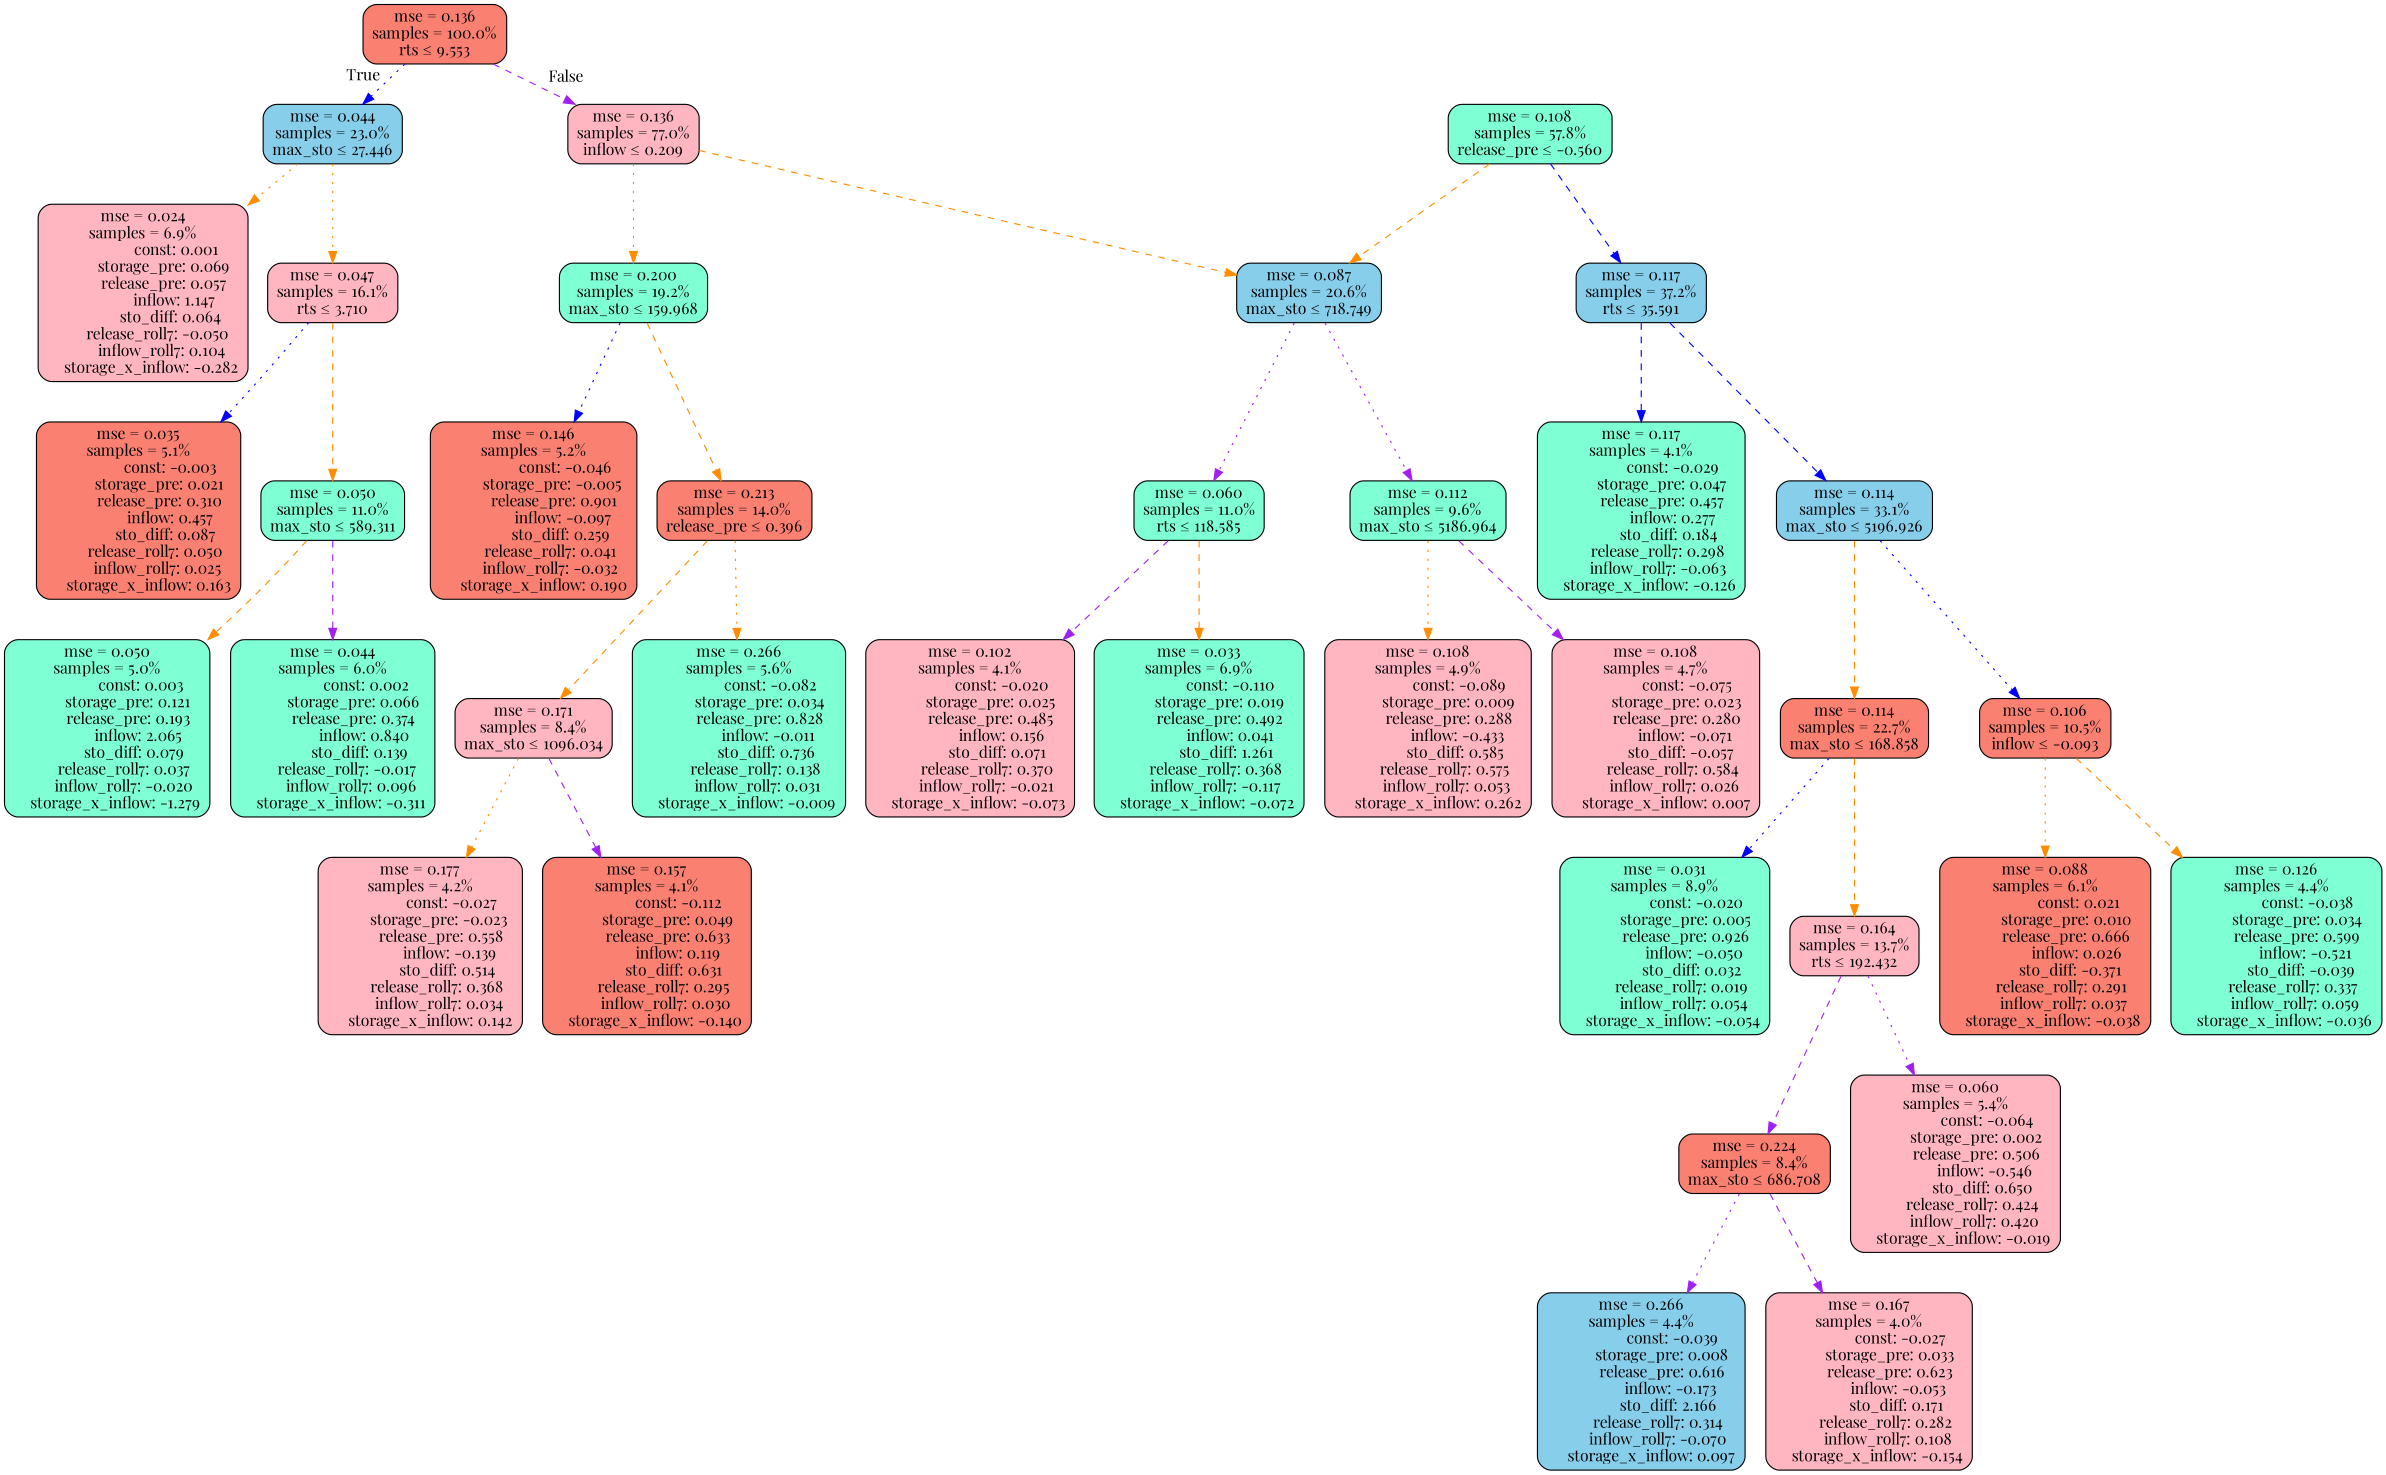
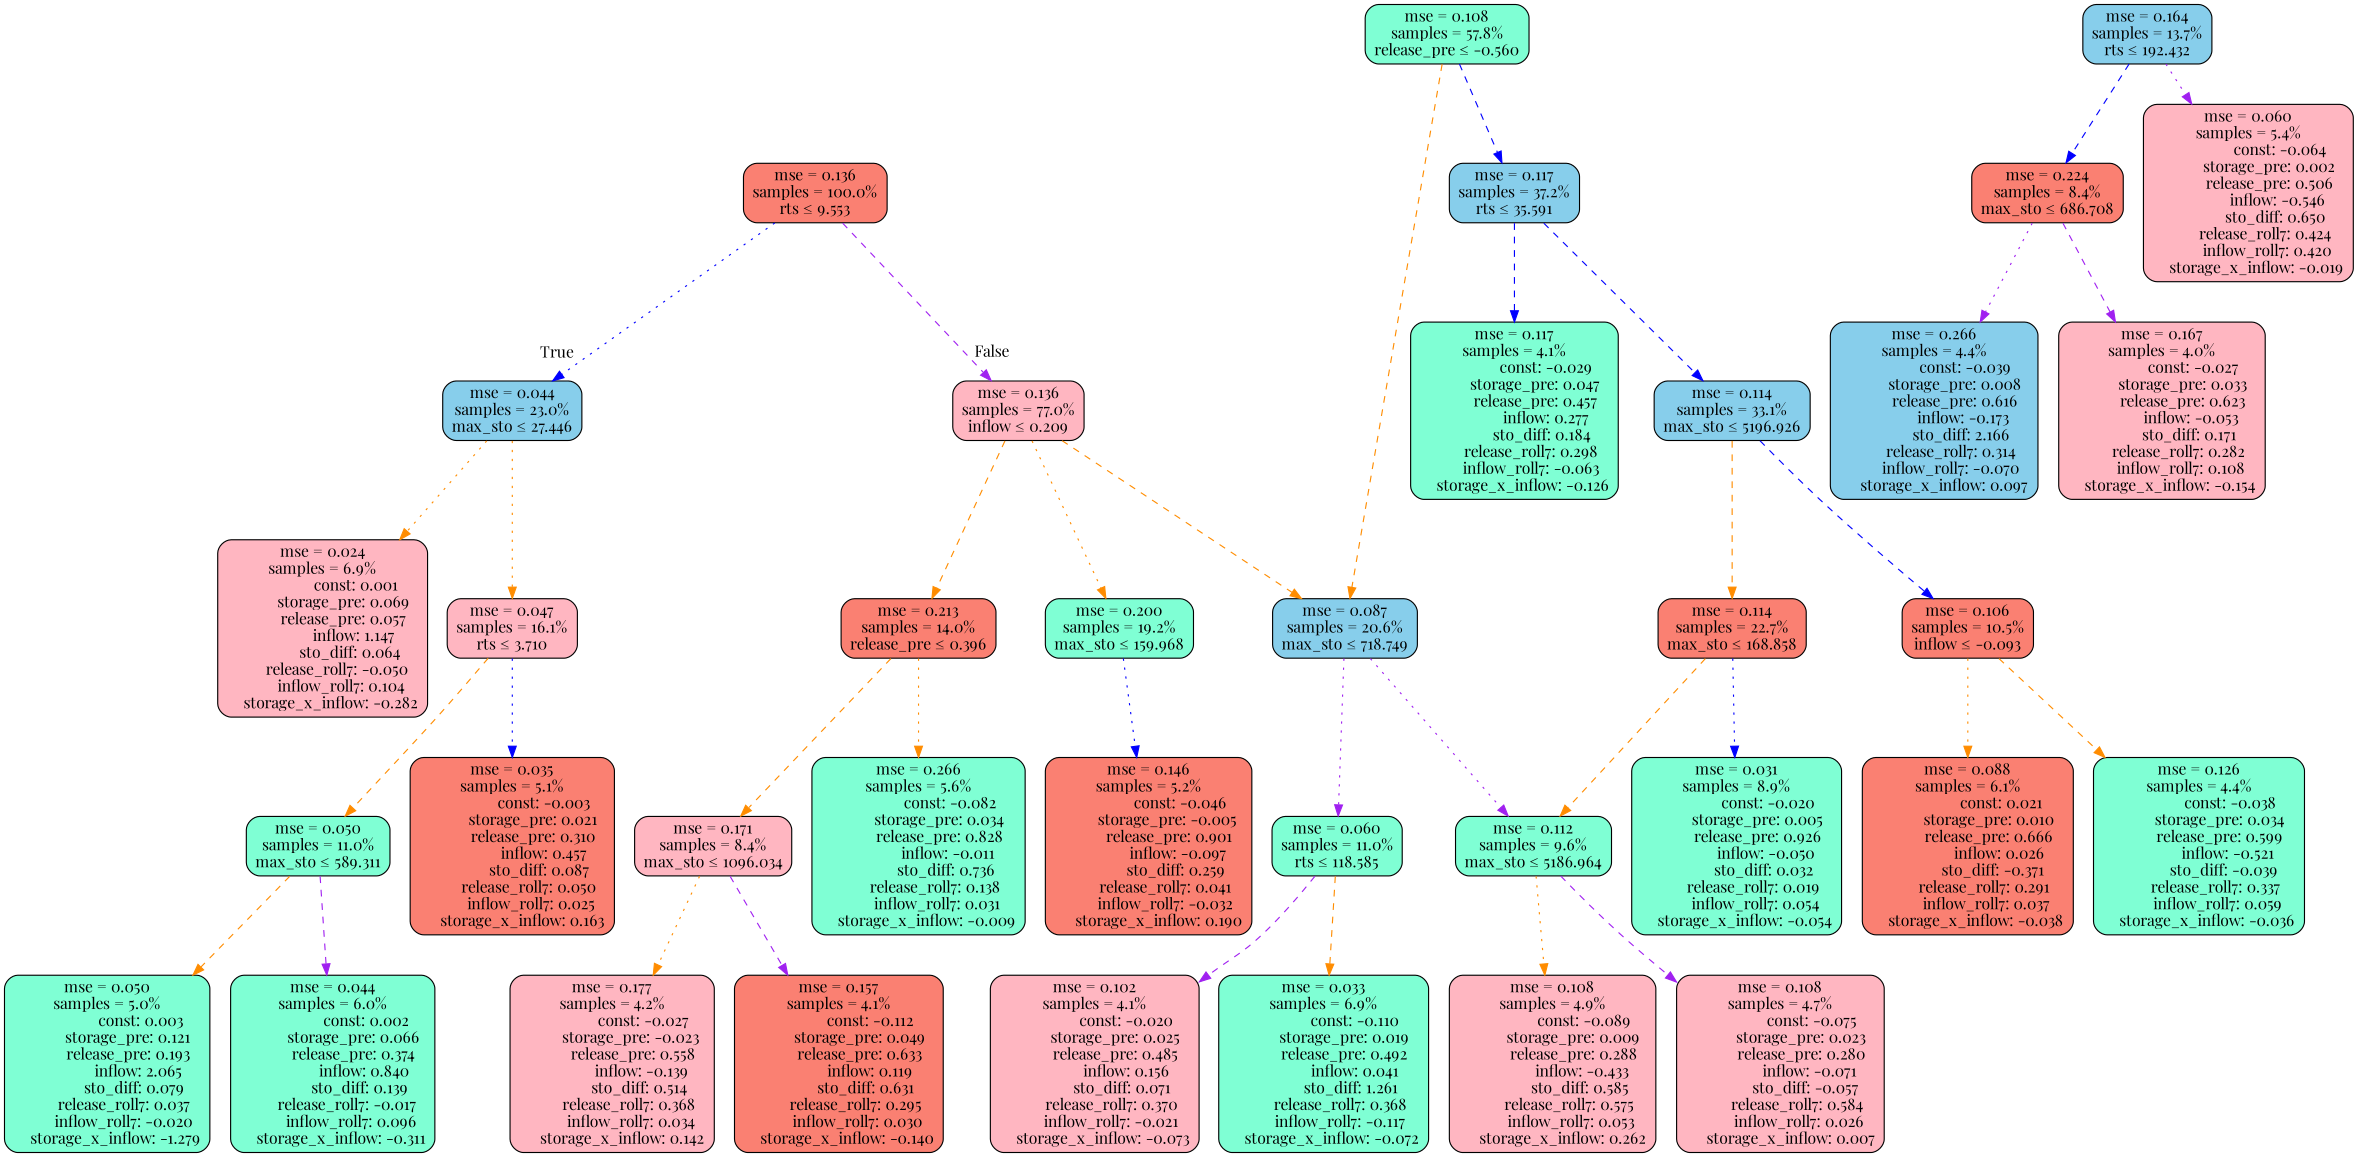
edge "mse = 0.200 samples = 19.2% max_sto ≤ 159.968" -> "mse = 0.213 samples = 14.0% release_pre ≤ 0.396": now "mse = 0.136 samples = 77.0% inflow ≤ 0.209" -> "mse = 0.213 samples = 14.0% release_pre ≤ 0.396"
edge "mse = 0.114 samples = 33.1% max_sto ≤ 5196.926" -> "mse = 0.106 samples = 10.5% inflow ≤ -0.093": style dotted -> dashed
edge "mse = 0.114 samples = 22.7% max_sto ≤ 168.858" -> "mse = 0.164 samples = 13.7% rts ≤ 192.432": now "mse = 0.114 samples = 22.7% max_sto ≤ 168.858" -> "mse = 0.112 samples = 9.6% max_sto ≤ 5186.964"
node "mse = 0.164 samples = 13.7% rts ≤ 192.432": fillcolor lightpink -> skyblue
edge "mse = 0.164 samples = 13.7% rts ≤ 192.432" -> "mse = 0.224 samples = 8.4% max_sto ≤ 686.708": color purple -> blue
